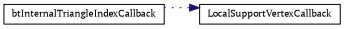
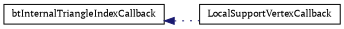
edge "btInternalTriangleIndexCallback" -> "LocalSupportVertexCallback": reversed
